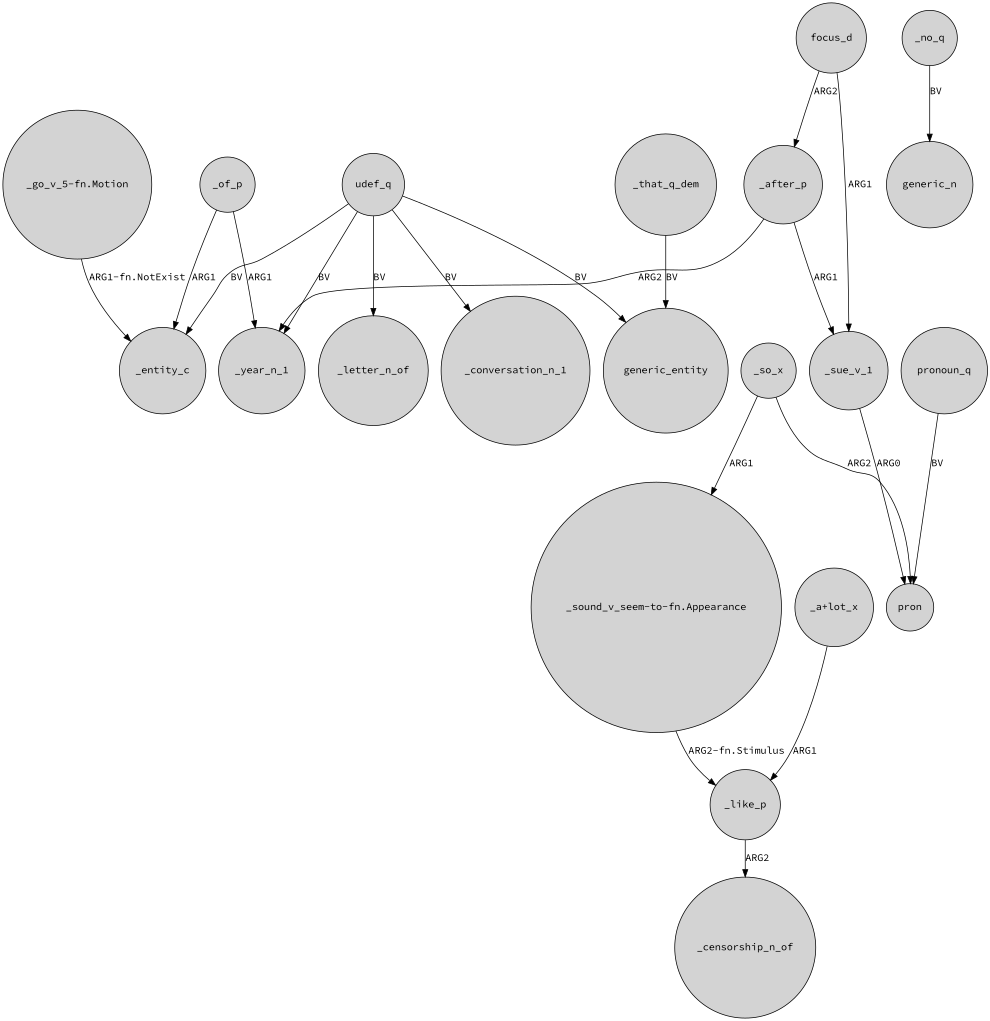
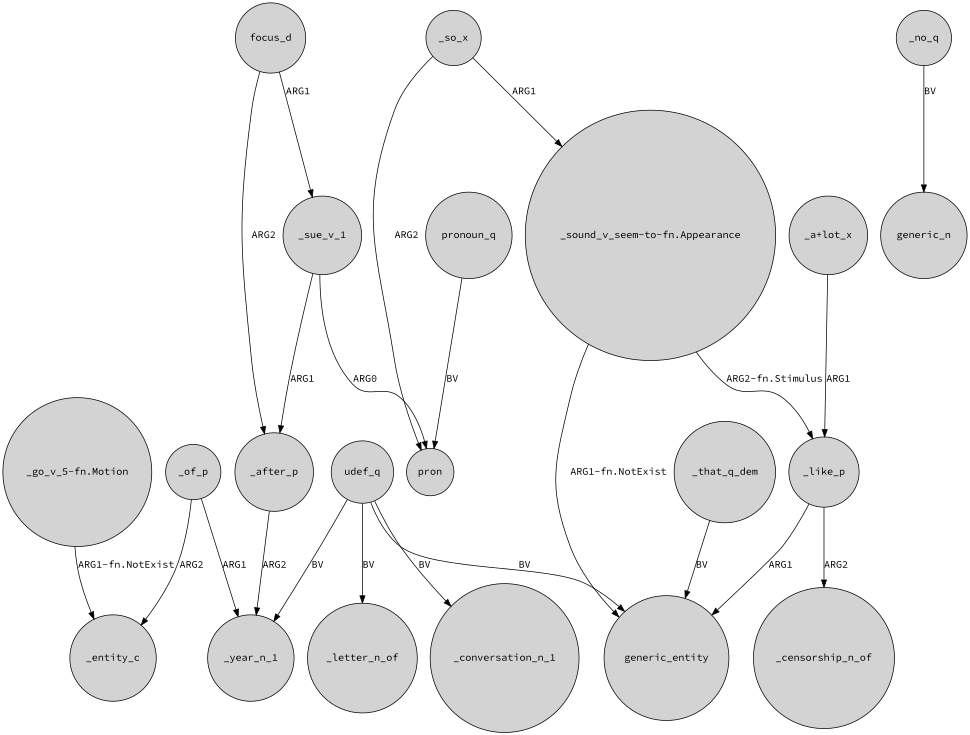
edge "udef_q" -> "_entity_c": removed, label "BV"
edge "_after_p" -> "_sue_v_1": reversed
edge "_of_p" -> "_entity_c": label "ARG1" -> "ARG2"
edge "_sound_v_seem-to-fn.Appearance" -> "generic_entity": added, label "ARG1-fn.NotExist"
edge "_like_p" -> "generic_entity": added, label "ARG1"
